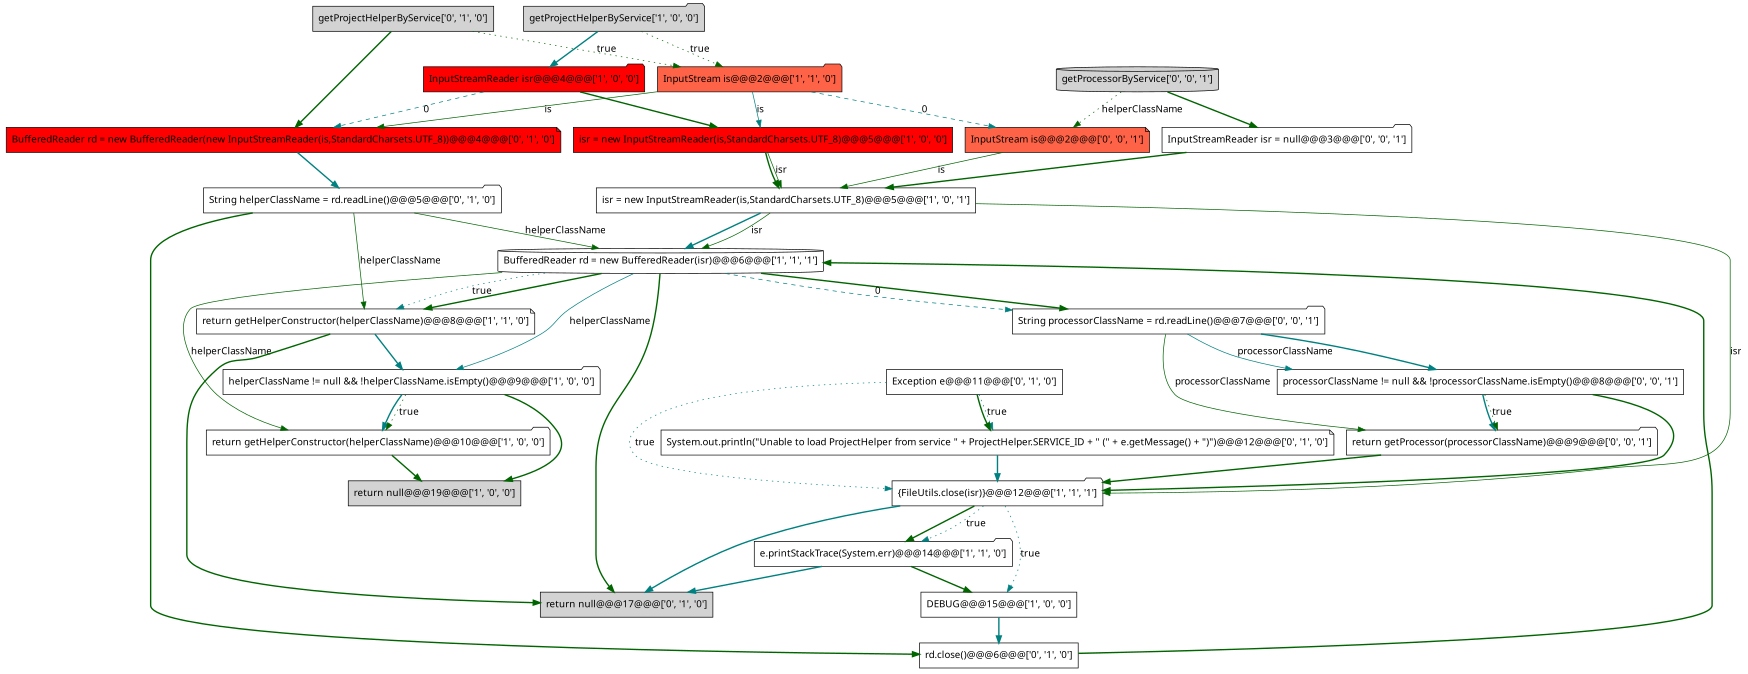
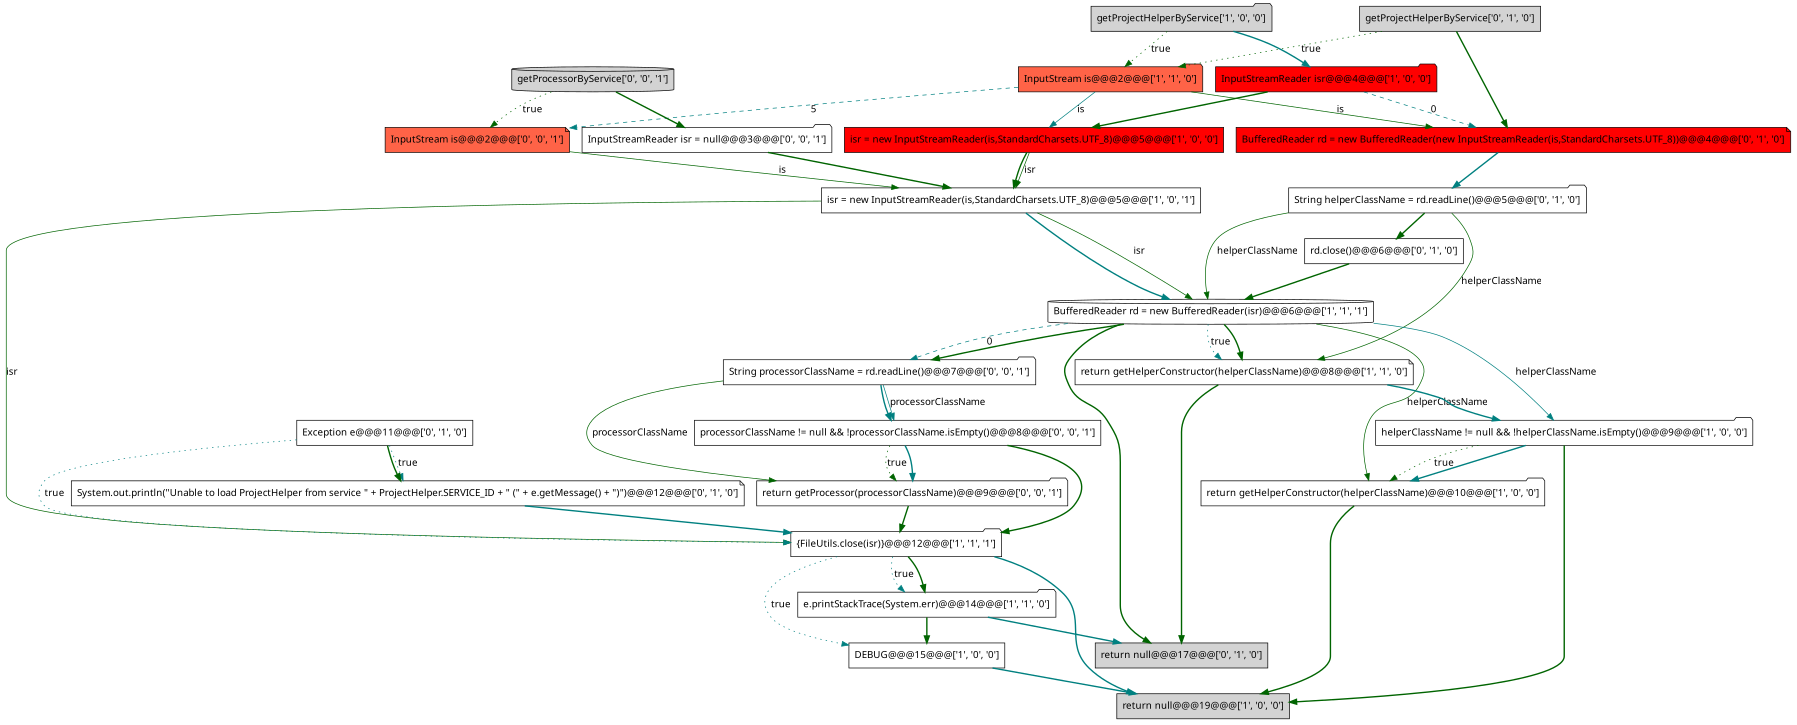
edge "InputStream is@@@2@@@['1', '1', '0']" -> "InputStream is@@@2@@@['0', '0', '1']": label "0" -> "5"
edge "getProcessorByService['0', '0', '1']" -> "InputStream is@@@2@@@['0', '0', '1']": label "helperClassName" -> "true"
edge "{FileUtils.close(isr)}@@@12@@@['1', '1', '1']" -> "return null@@@17@@@['0', '1', '0']": now "{FileUtils.close(isr)}@@@12@@@['1', '1', '1']" -> "return null@@@19@@@['1', '0', '0']"
edge "DEBUG@@@15@@@['1', '0', '0']" -> "rd.close()@@@6@@@['0', '1', '0']": now "DEBUG@@@15@@@['1', '0', '0']" -> "return null@@@19@@@['1', '0', '0']"
